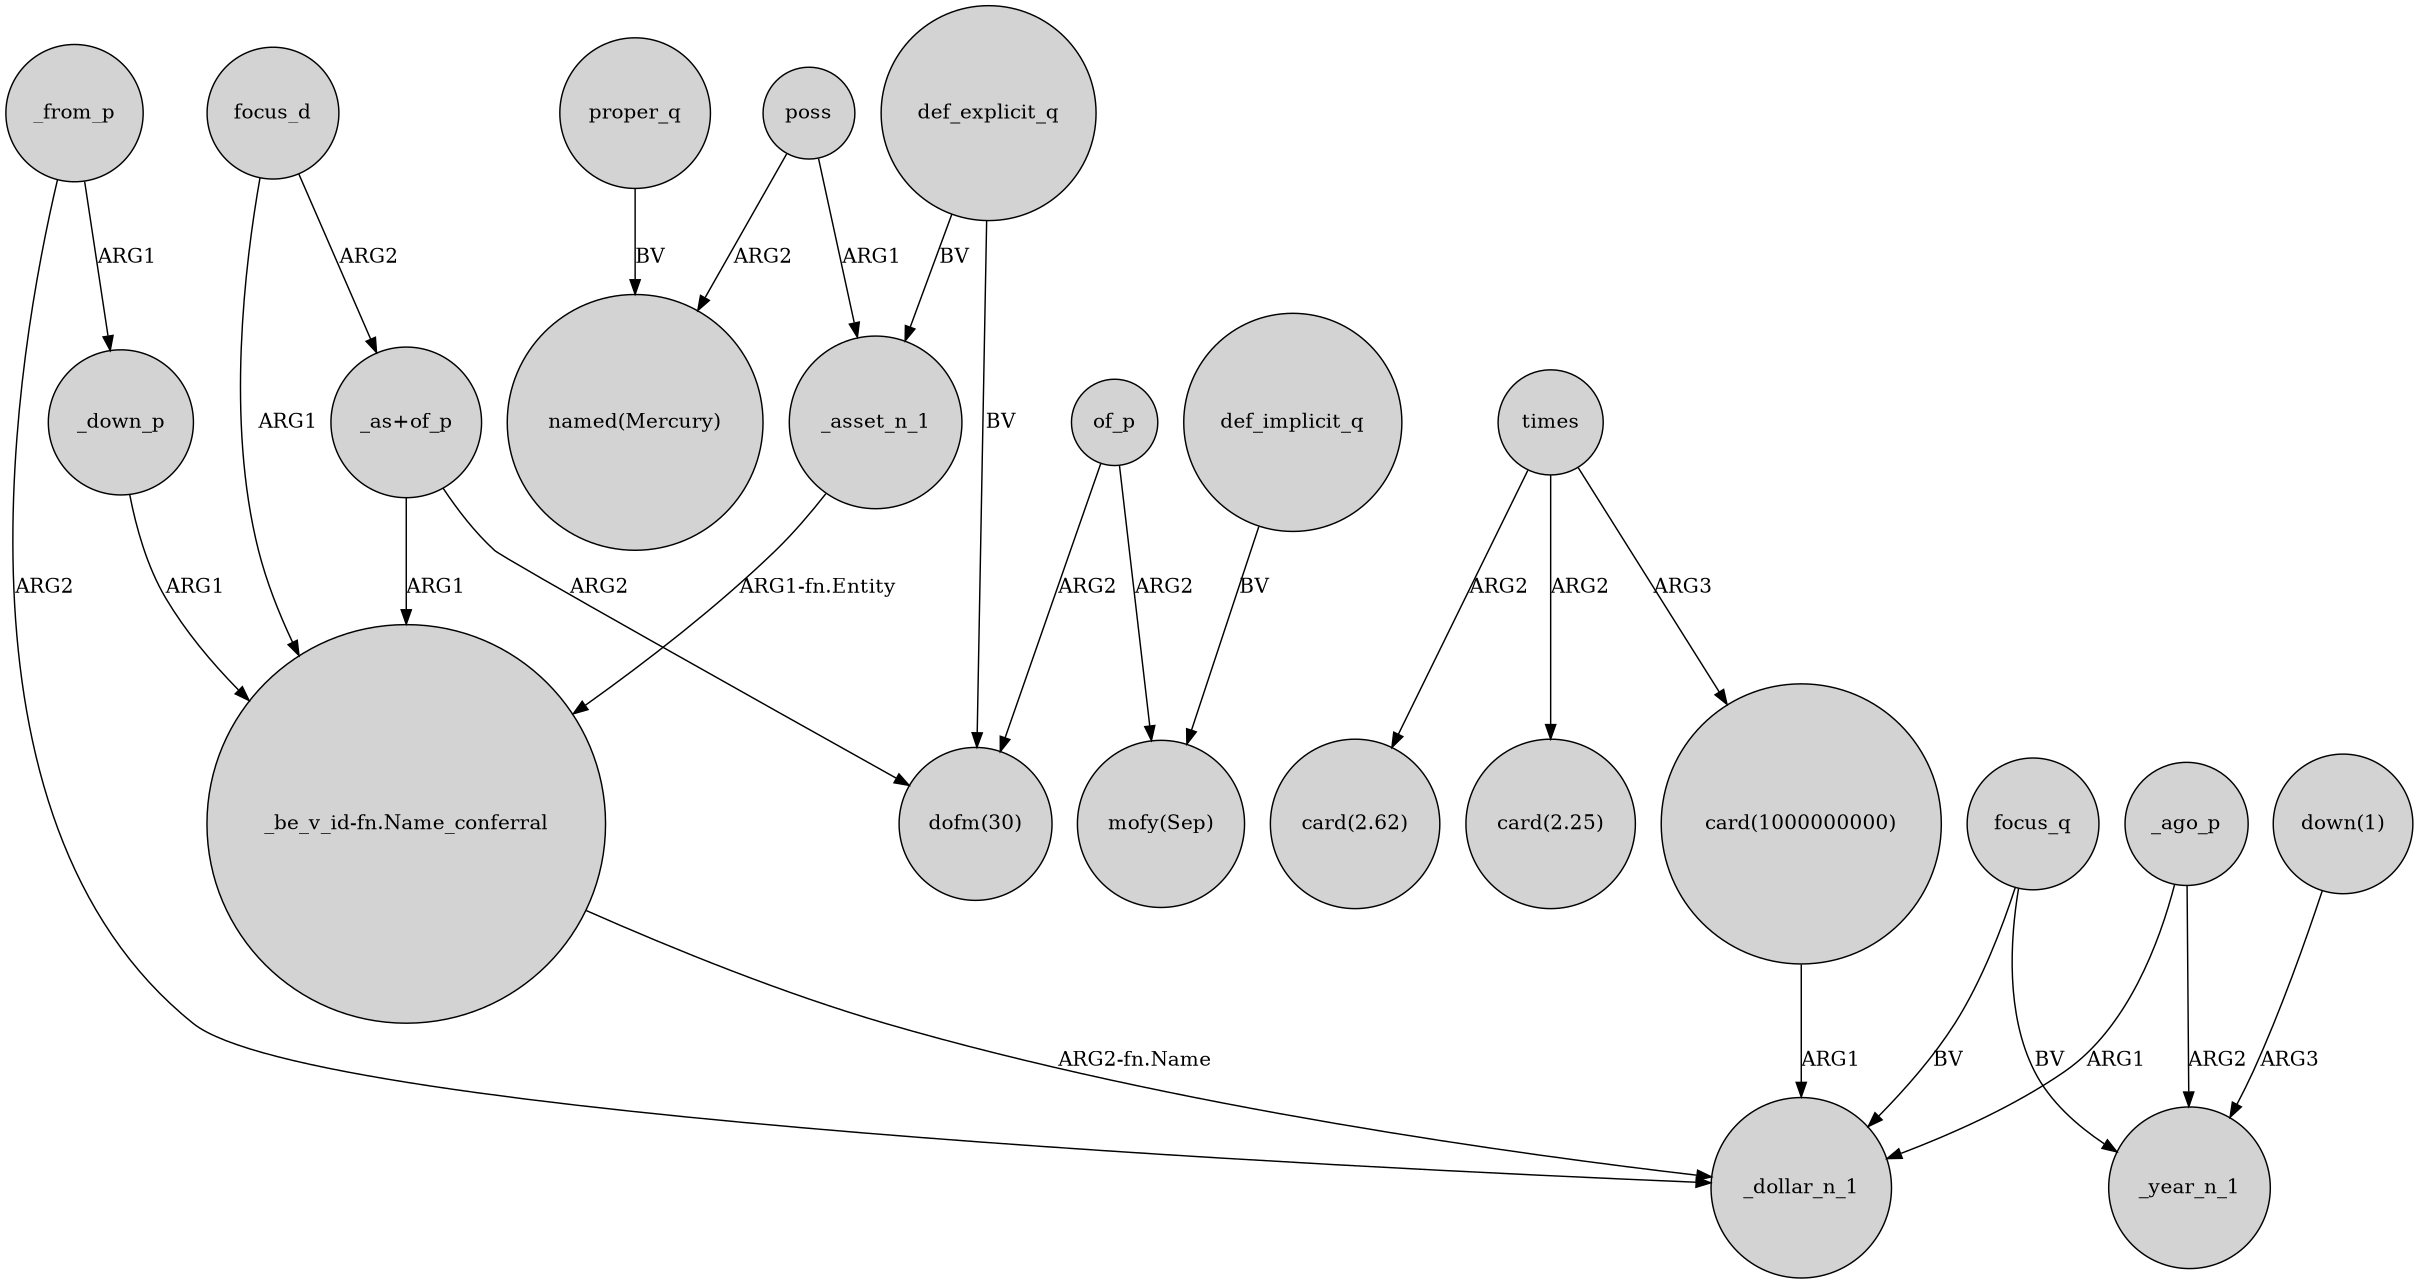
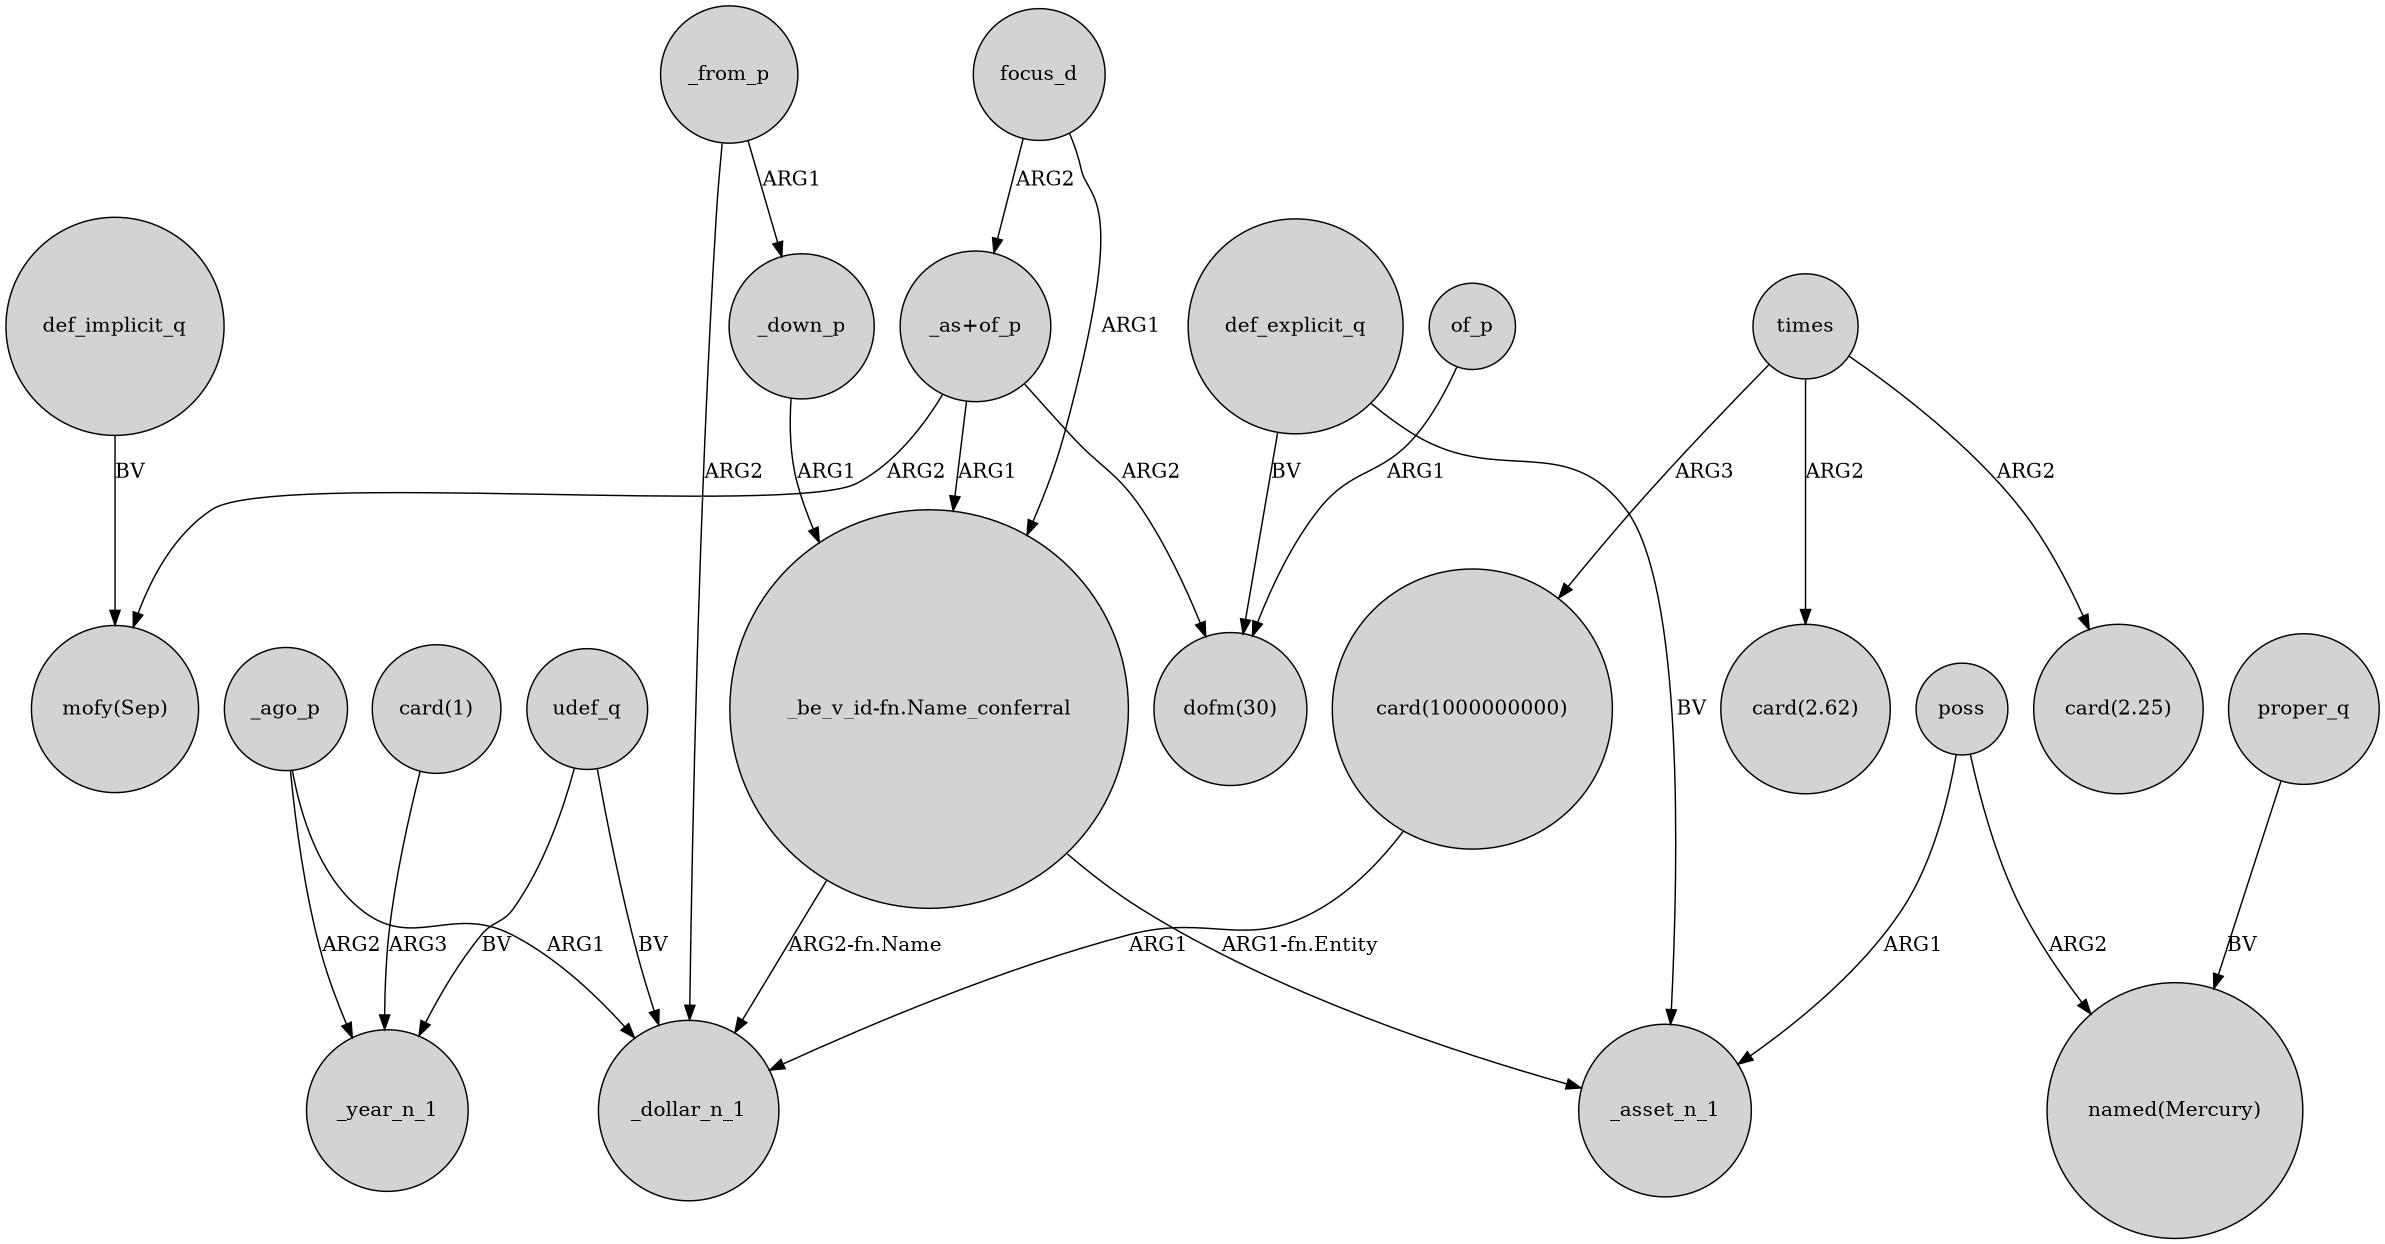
edge "of_p" -> "dofm(30)": label "ARG2" -> "ARG1"
edge "of_p" -> "mofy(Sep)": now "_as+of_p" -> "mofy(Sep)"
edge "_asset_n_1" -> "_be_v_id-fn.Name_conferral": reversed
node "focus_q": label "focus_q" -> "udef_q"
node "down(1)": label "down(1)" -> "card(1)"
